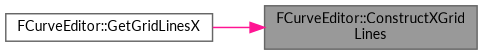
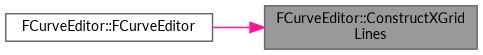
node "FCurveEditor::GetGridLinesX": label "FCurveEditor::GetGridLinesX" -> "FCurveEditor::FCurveEditor"
